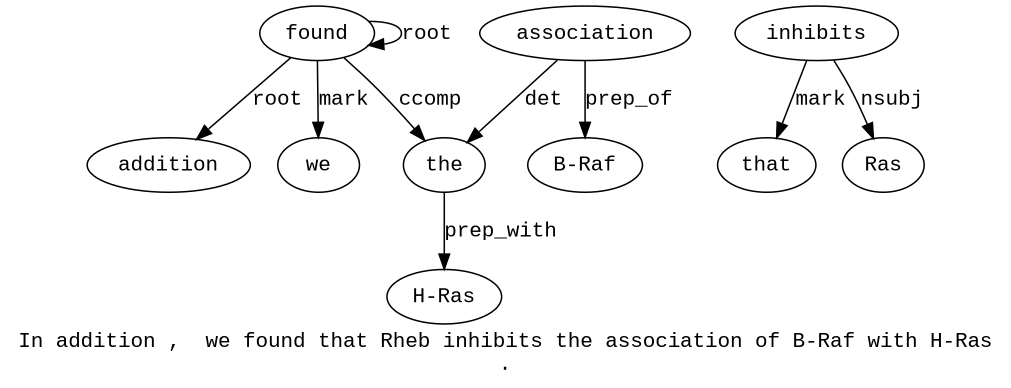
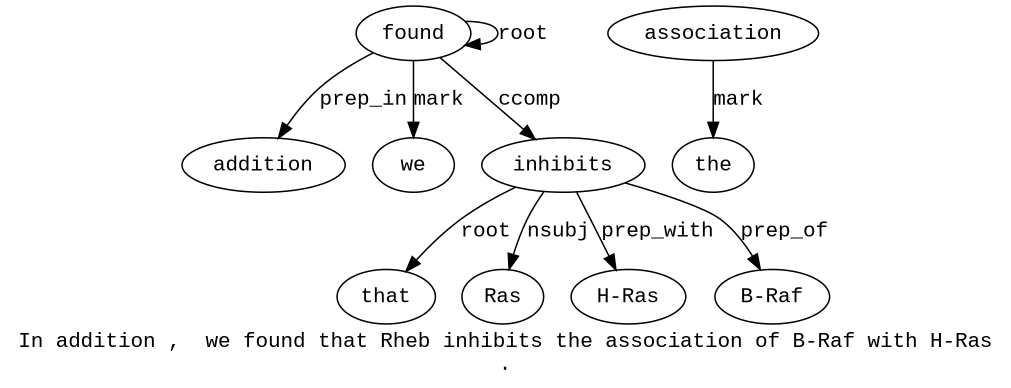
edge "found" -> "the": now "found" -> "inhibits"
edge "association" -> "B-Raf": now "inhibits" -> "B-Raf"
edge "found" -> "addition": label "root" -> "prep_in"
edge "association" -> "the": label "det" -> "mark"
edge "inhibits" -> "that": label "mark" -> "root"
edge "the" -> "H-Ras": now "inhibits" -> "H-Ras"
